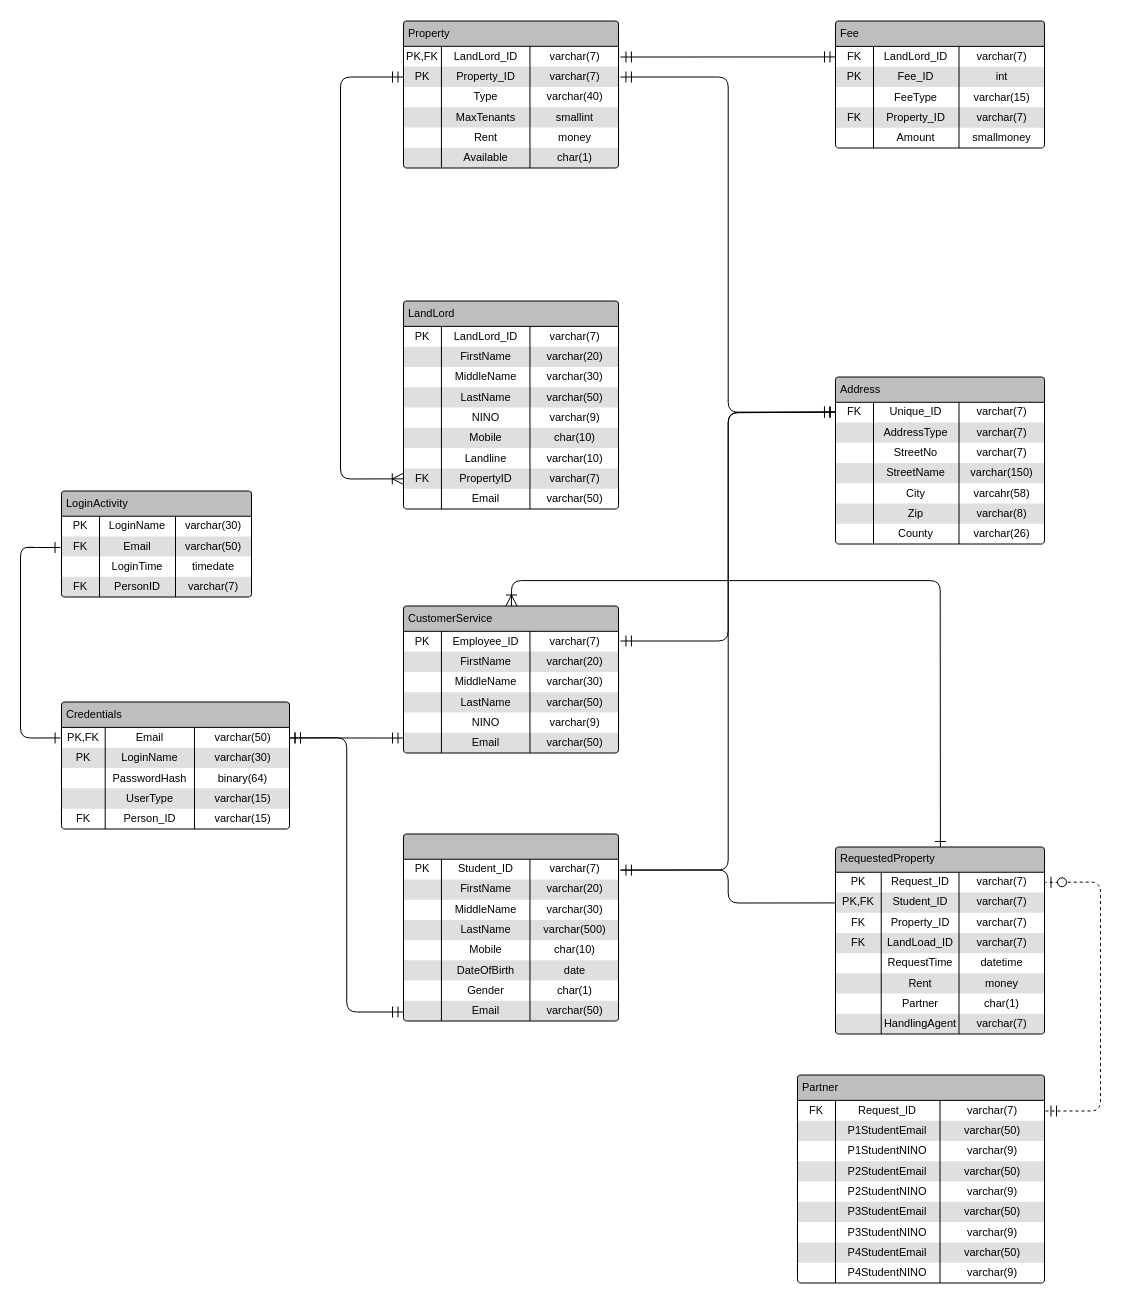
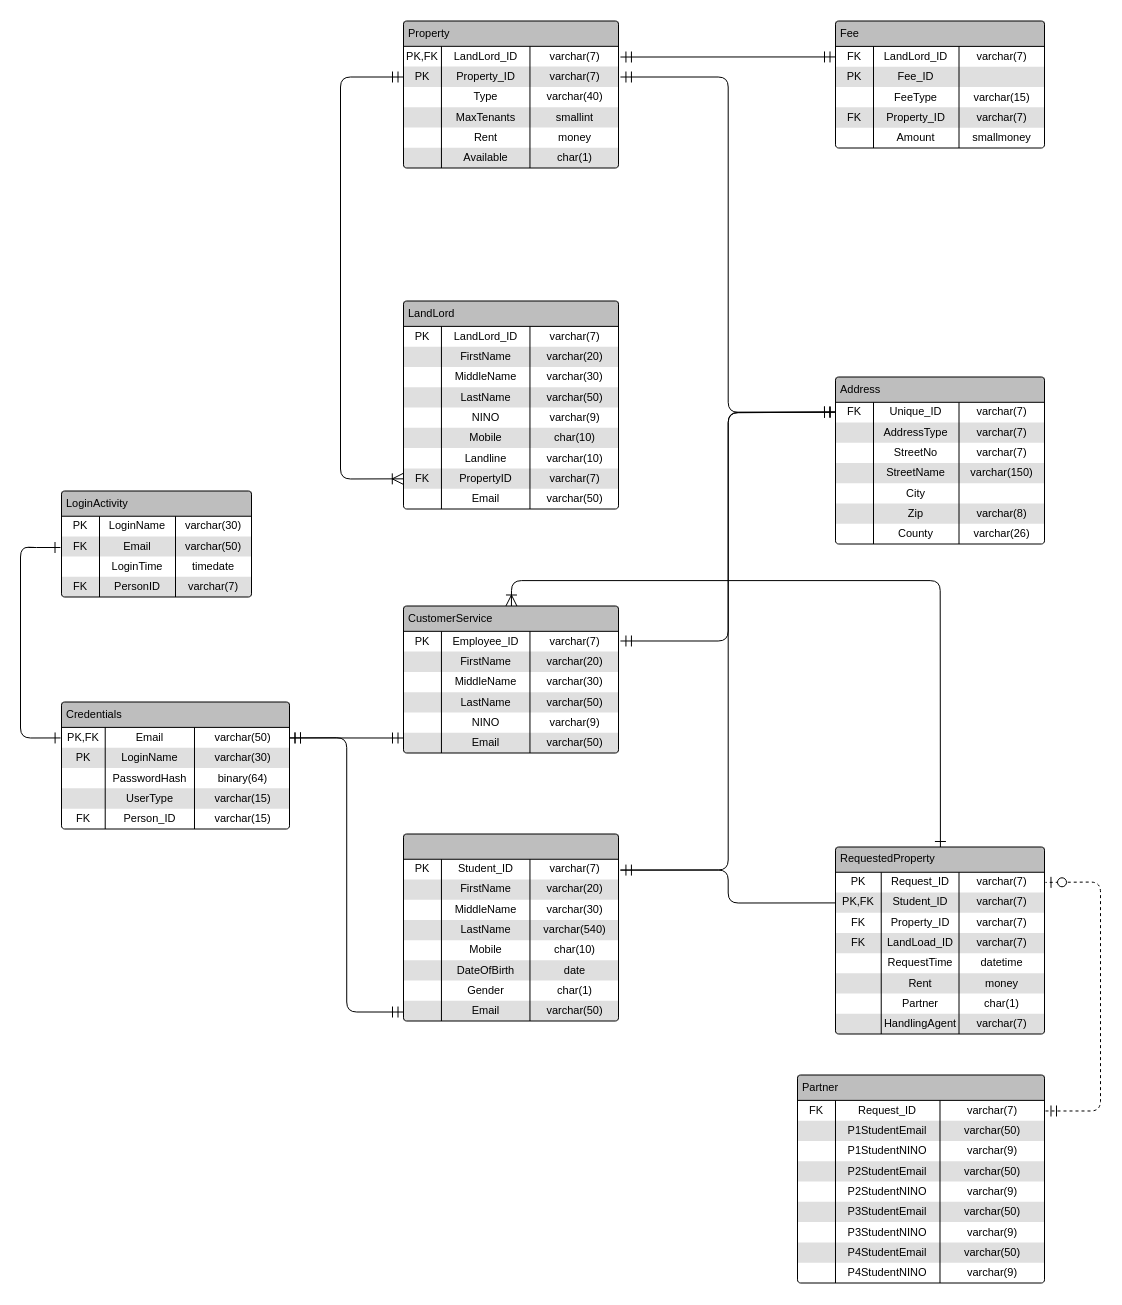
node "int": removed
node "varcahr(58)": removed
node "varchar(500)": label "varchar(500)" -> "varchar(540)"
